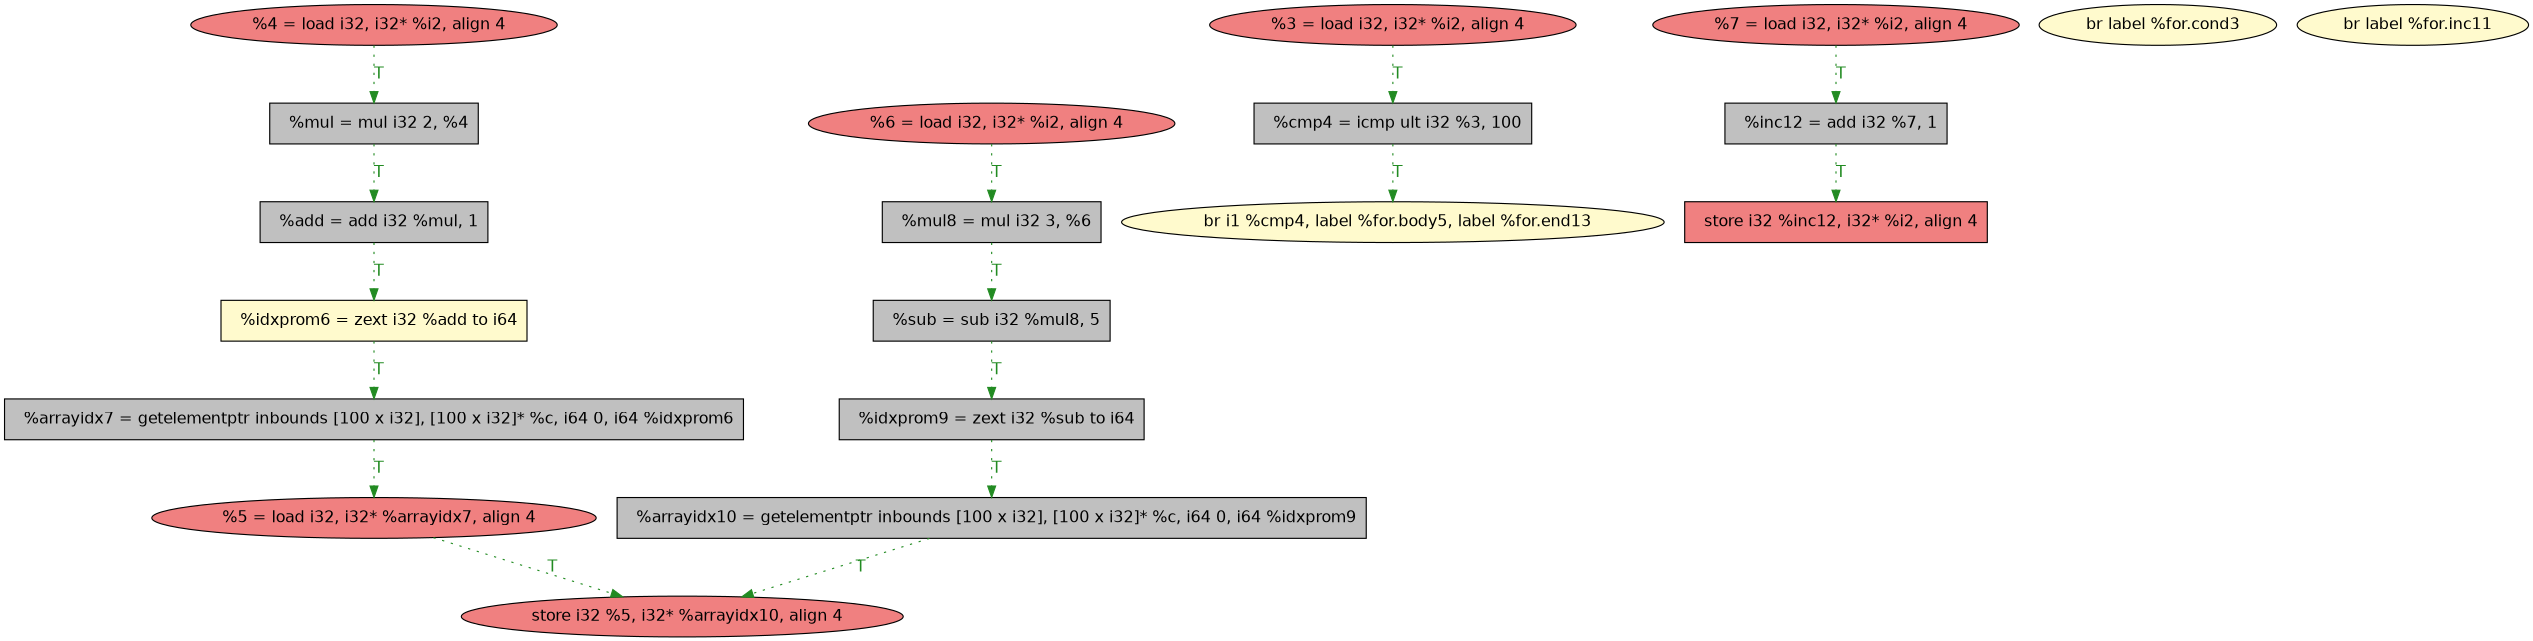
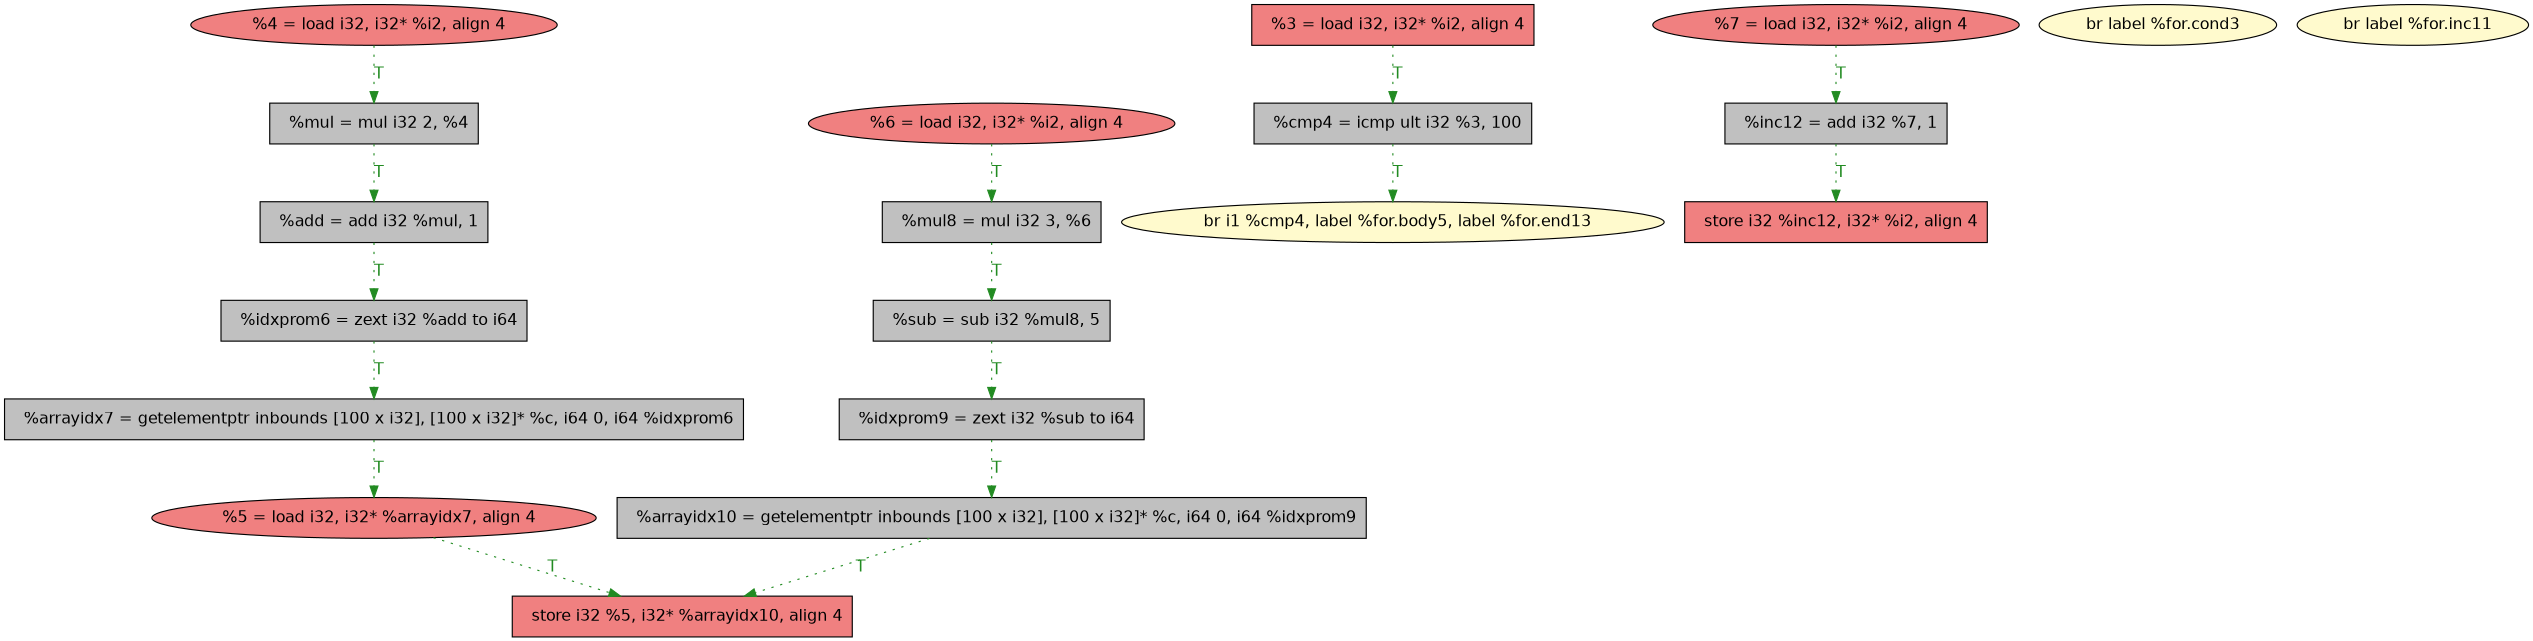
node "%3 = load i32, i32* %i2, align 4": shape ellipse -> box
node "%idxprom6 = zext i32 %add to i64": fillcolor lemonchiffon -> grey
node "store i32 %5, i32* %arrayidx10, align 4": shape ellipse -> box
